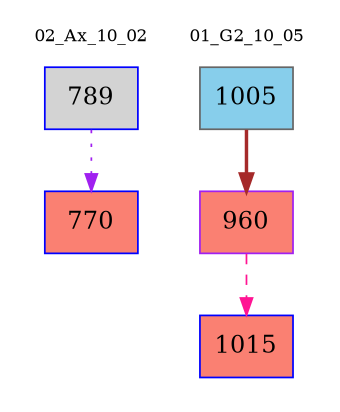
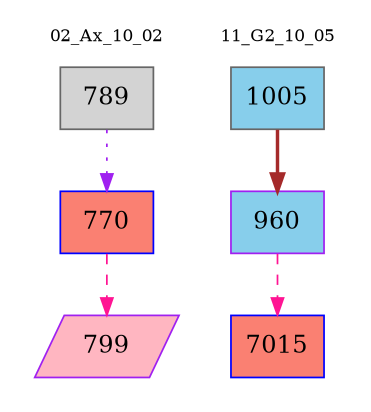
cluster "01_G2_10_05": label "01_G2_10_05" -> "11_G2_10_05"
node "789": color blue -> gray40
node "960": fillcolor salmon -> skyblue
node "799": added
node "1015": label "1015" -> "7015"
